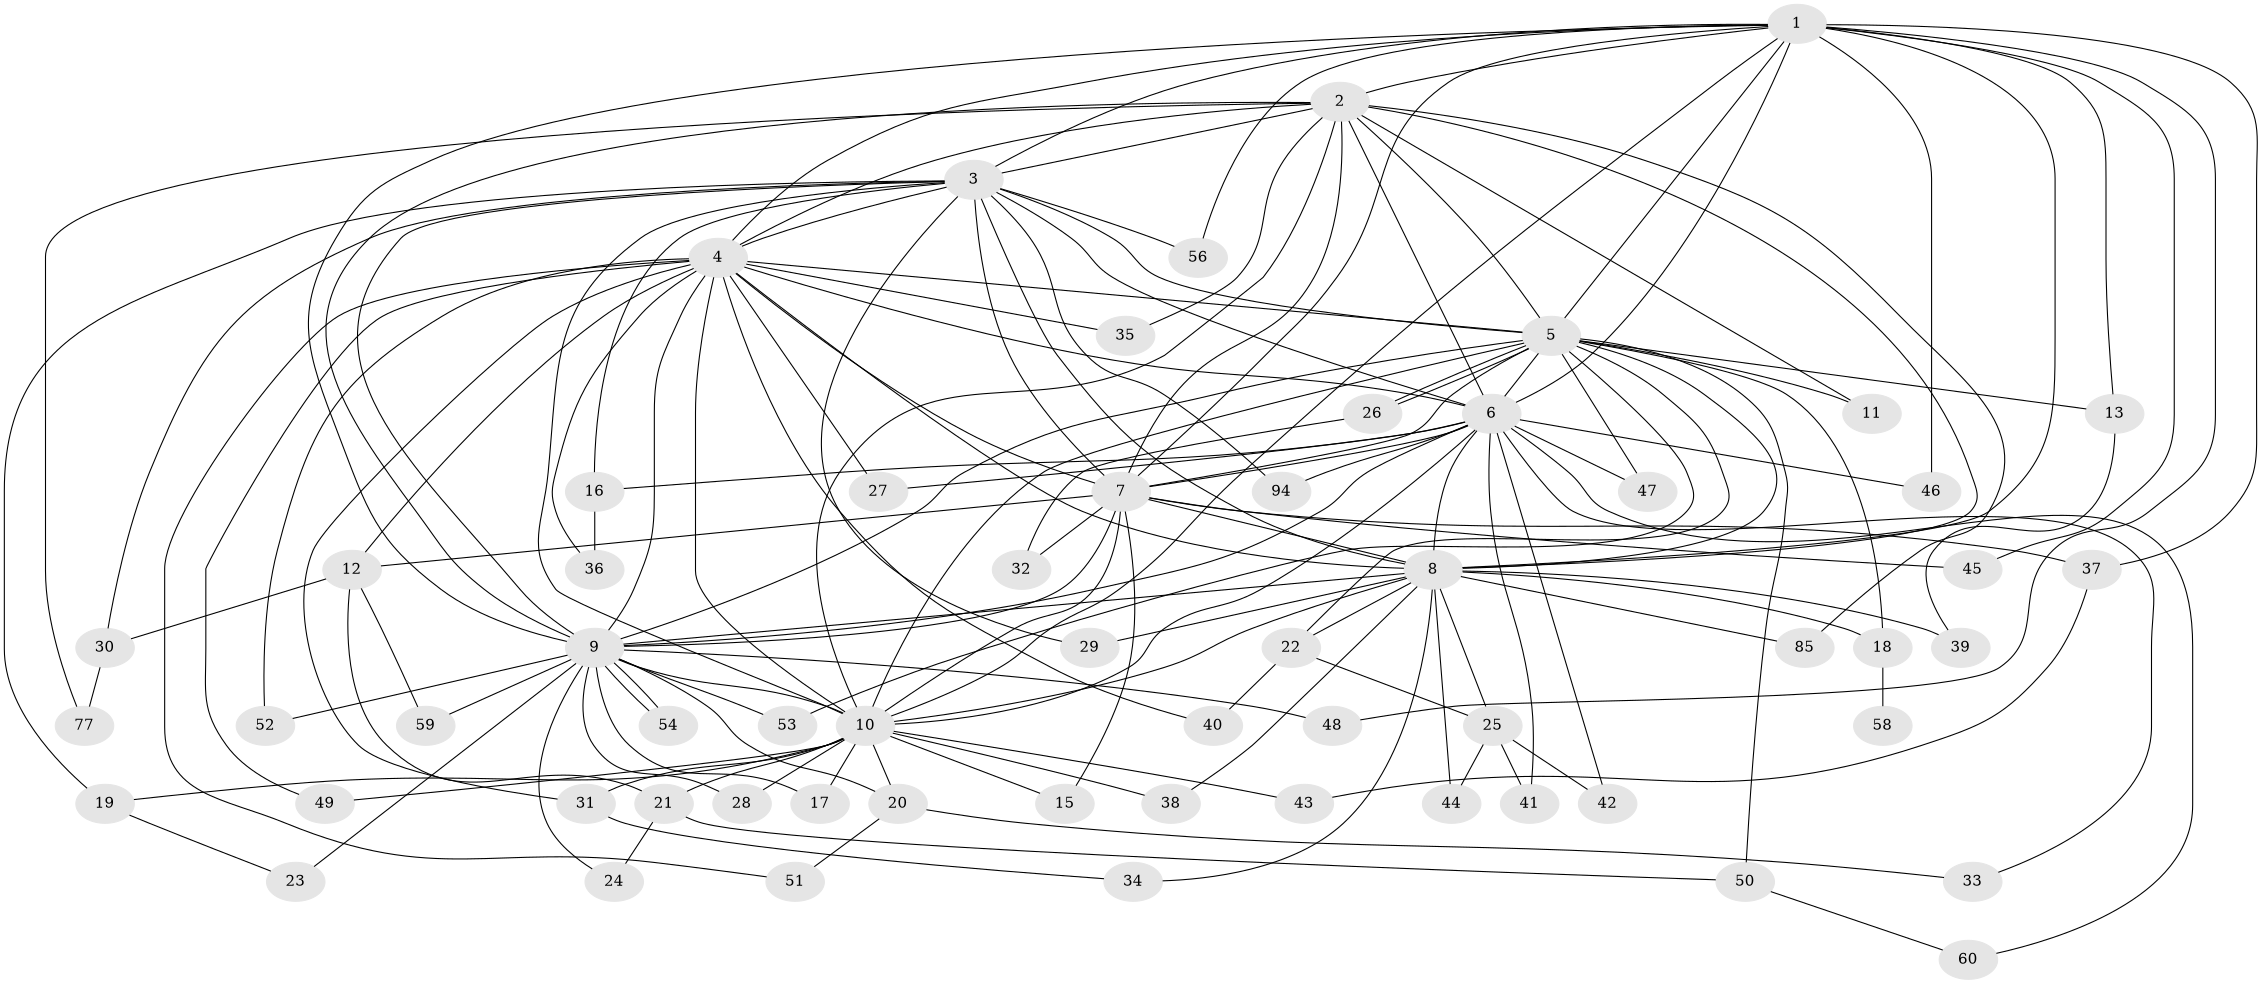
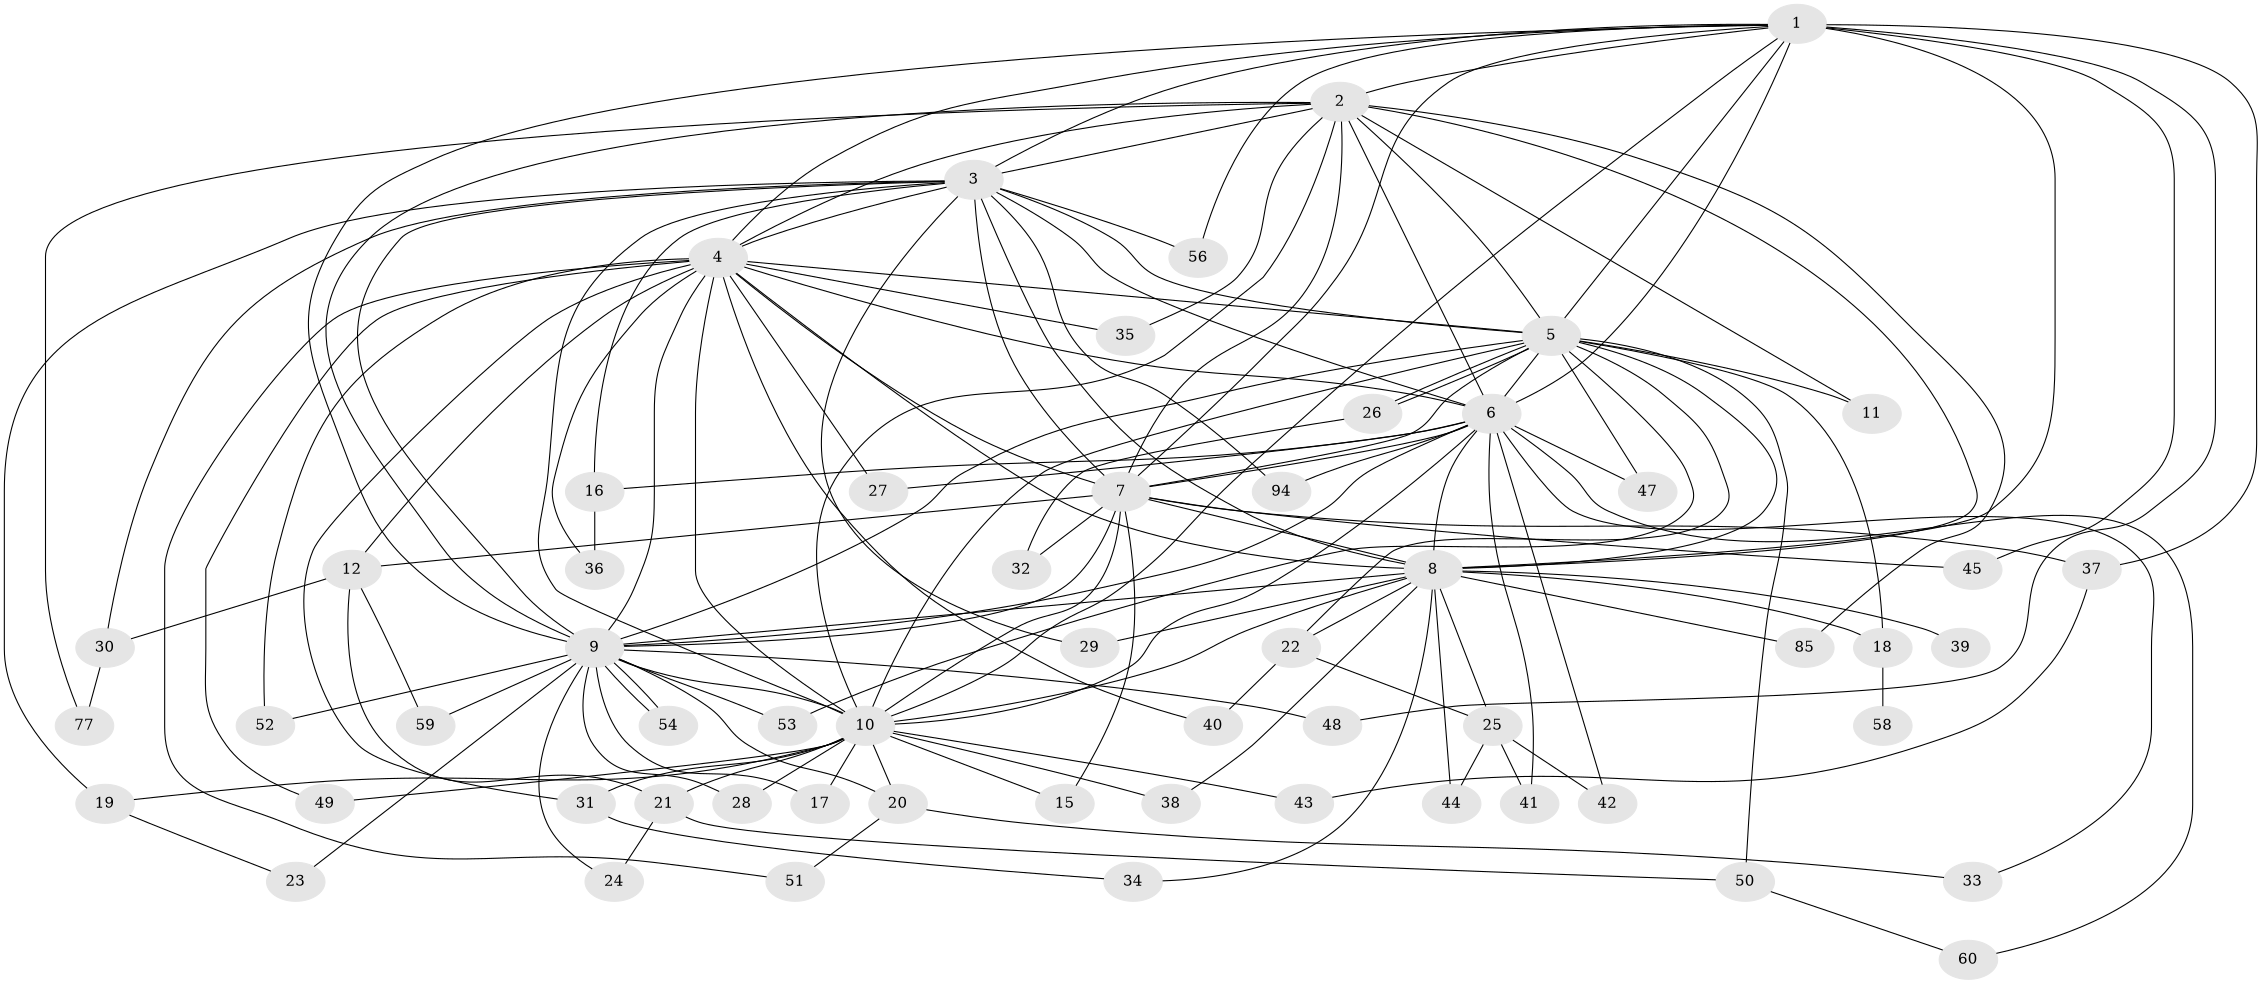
node "13": removed
node "46": removed
